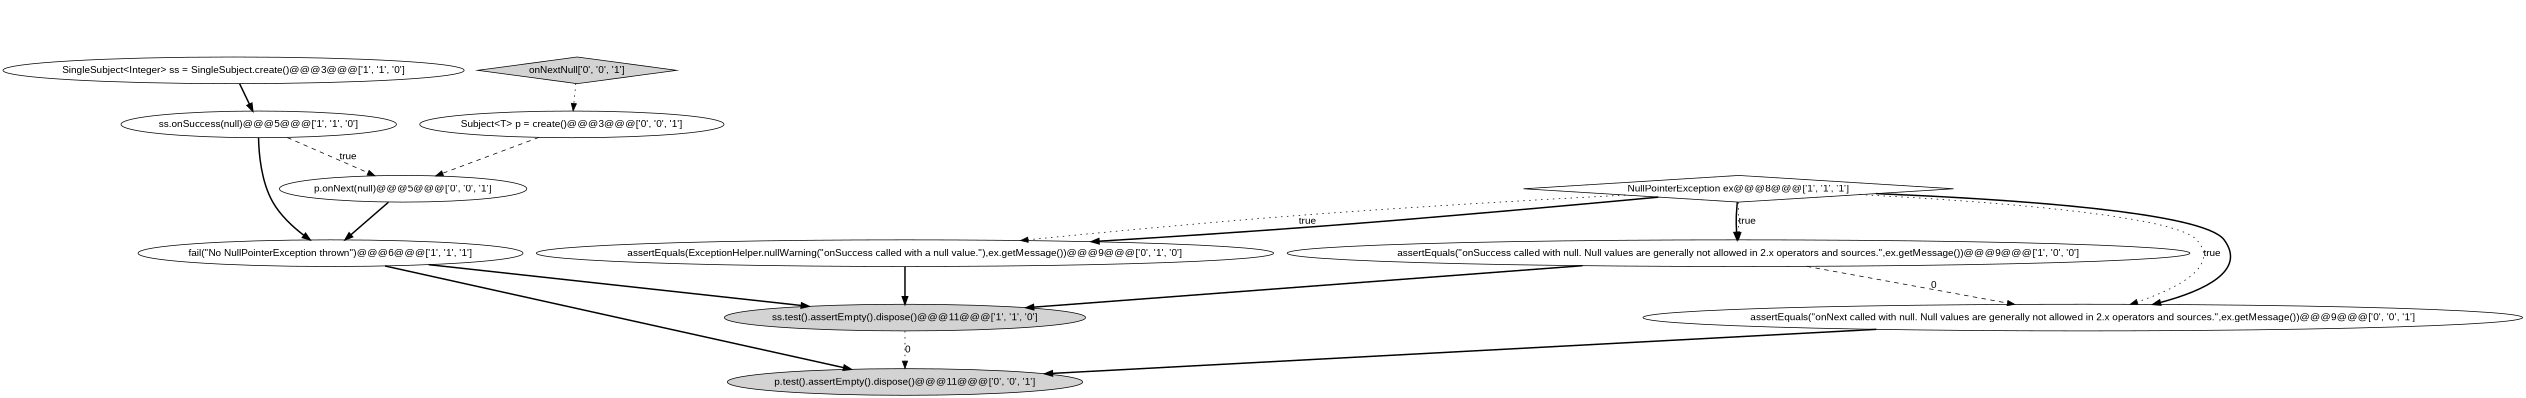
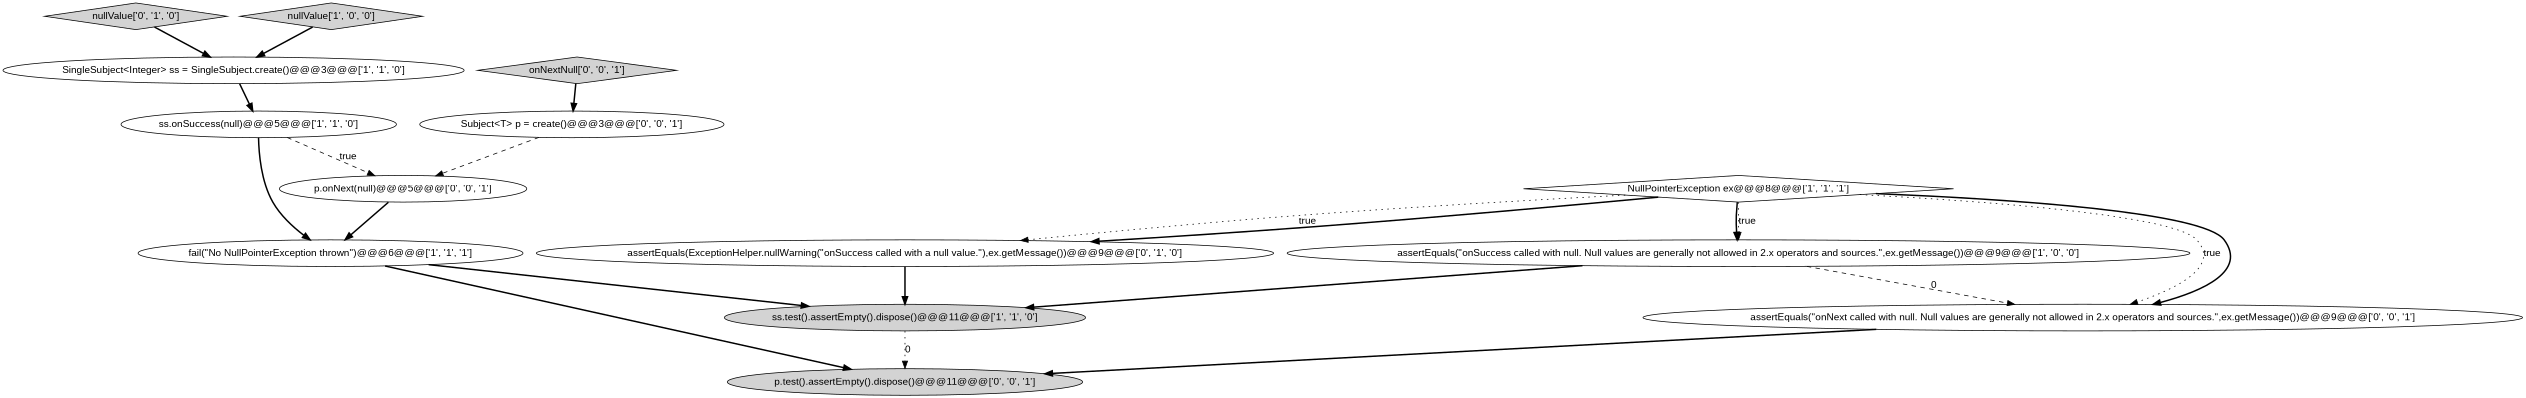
node "nullValue['0', '1', '0']": added
node "nullValue['1', '0', '0']": added
edge "onNextNull['0', '0', '1']" -> "Subject<T> p = create()@@@3@@@['0', '0', '1']": style dotted -> bold
